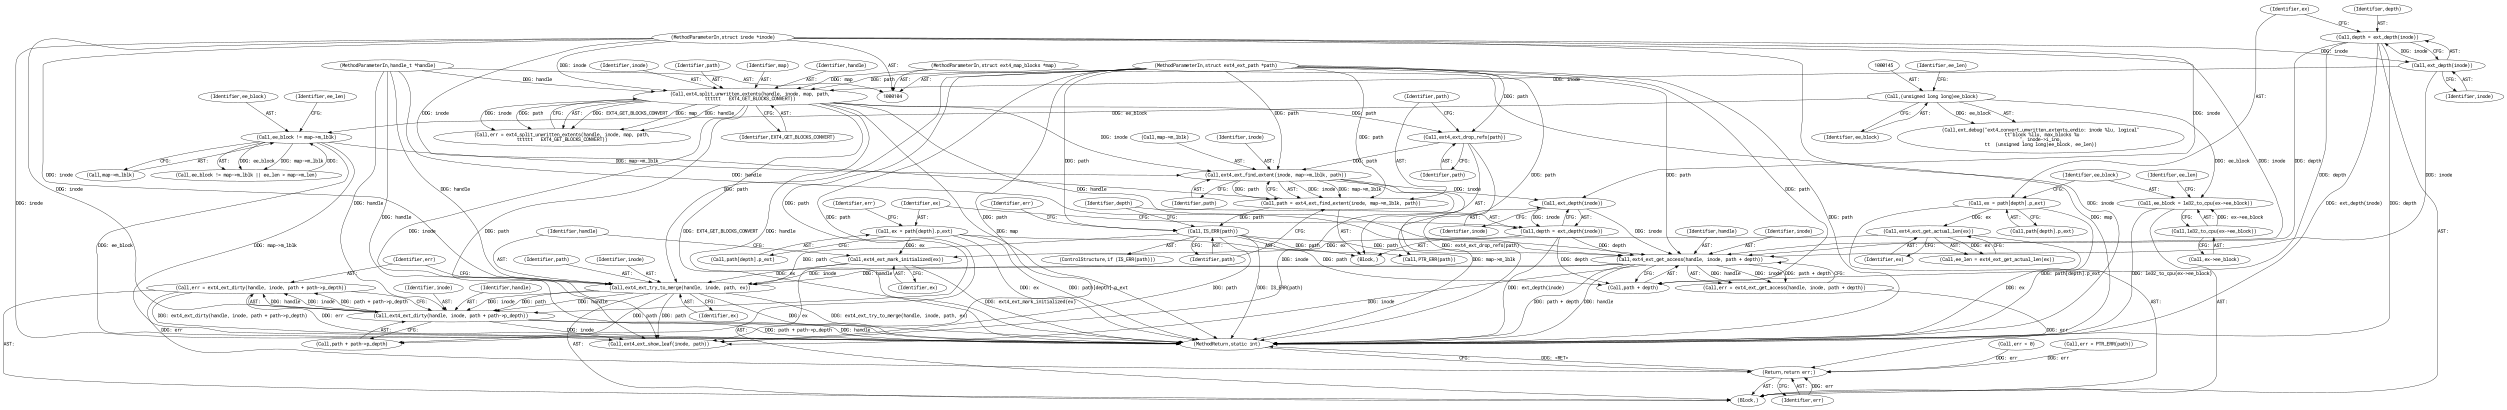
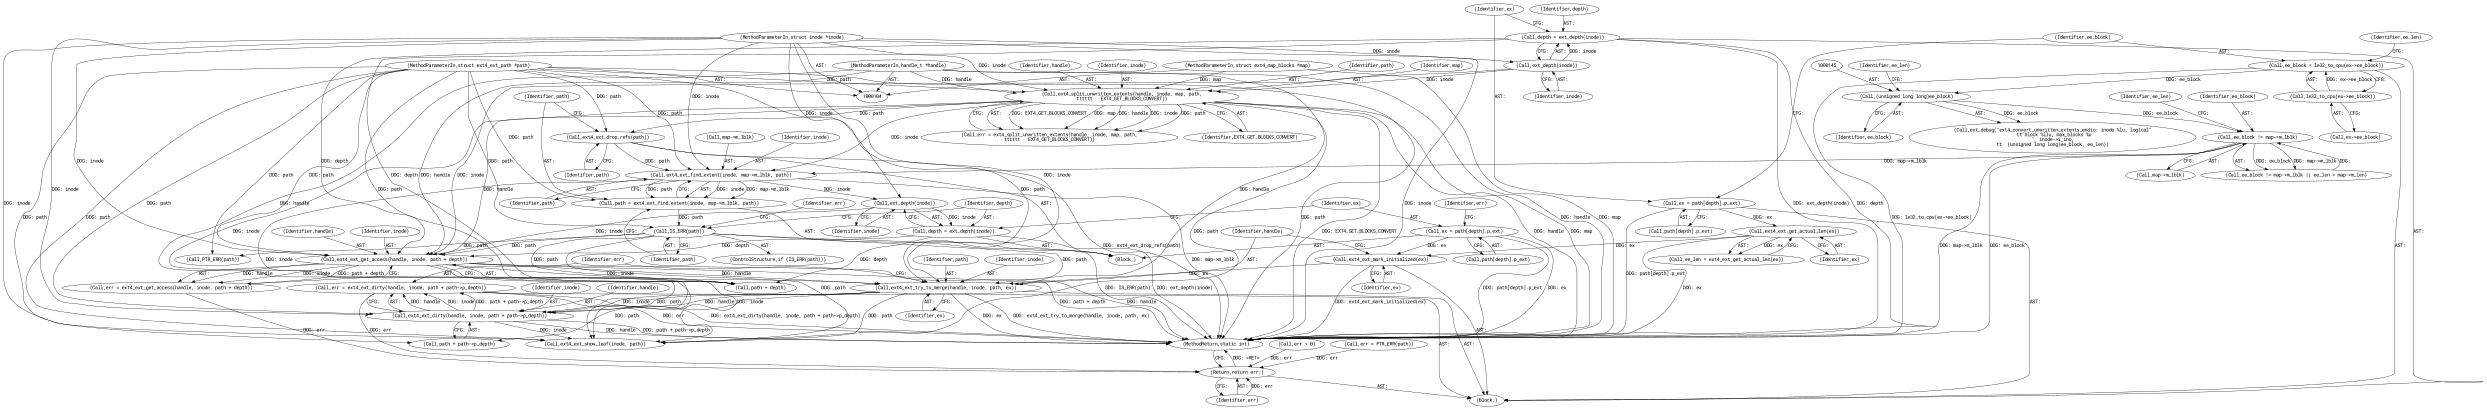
edge "(Call,(unsigned long long)ee_block)" -> "(Call,ee_block = le32_to_cpu(ex->ee_block))": reversed
edge "(MethodParameterIn,struct inode *inode)" -> "(Call,path = ext4_ext_find_extent(inode, map->m_lblk, path))": now "(MethodParameterIn,struct inode *inode)" -> "(Call,ext4_ext_find_extent(inode, map->m_lblk, path))"
